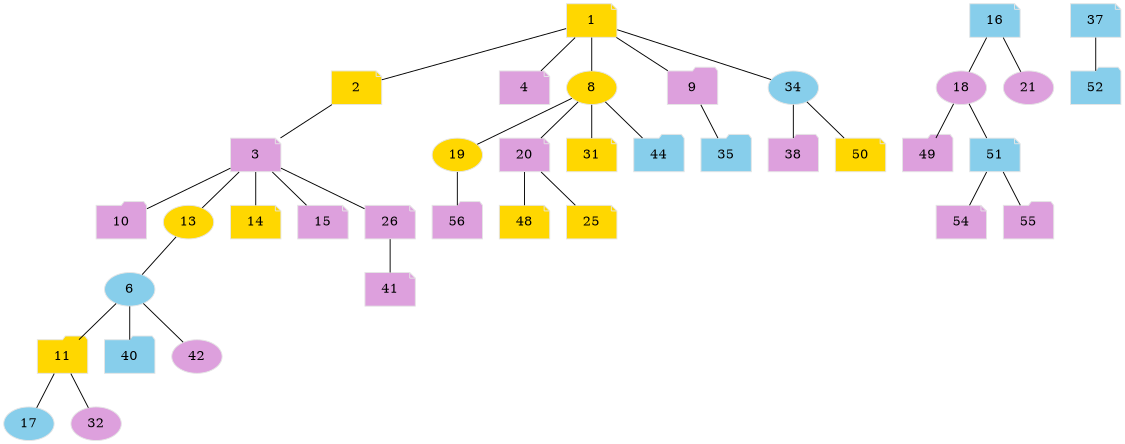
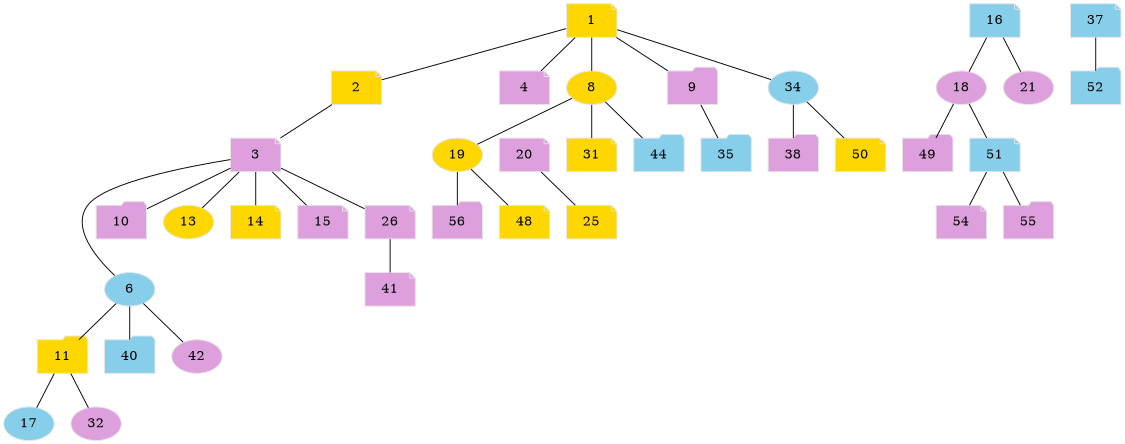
edge "8" -- "20": removed
edge "20" -- "48": now "19" -- "48"
edge "13" -- "6": now "3" -- "6"
